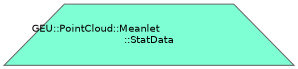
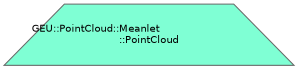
node "GEU::PointCloud::Meanlet ::StatData": label "GEU::PointCloud::Meanlet ::StatData" -> "GEU::PointCloud::Meanlet ::PointCloud"
